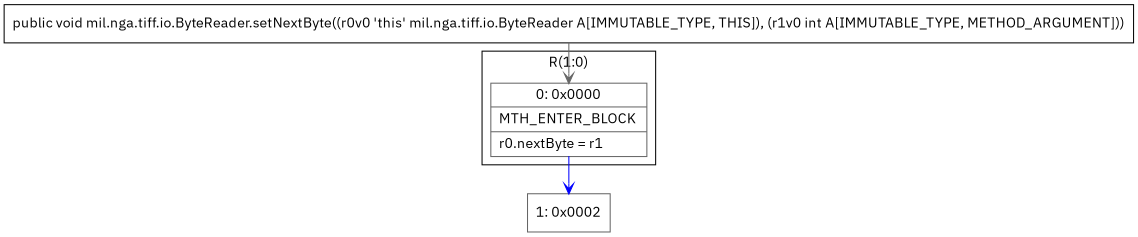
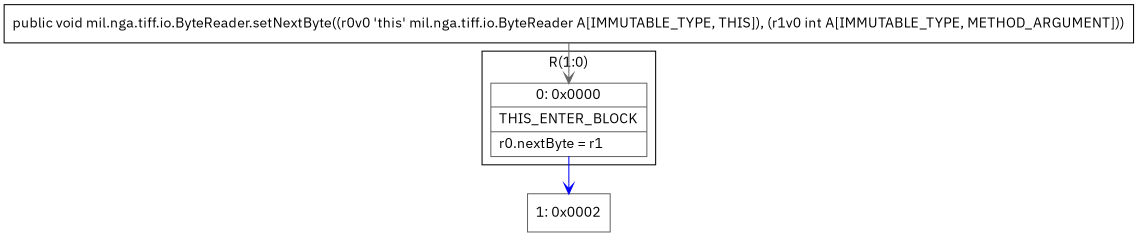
node "0: 0x0000": text "MTH_ENTER_BLOCK" -> "THIS_ENTER_BLOCK"
